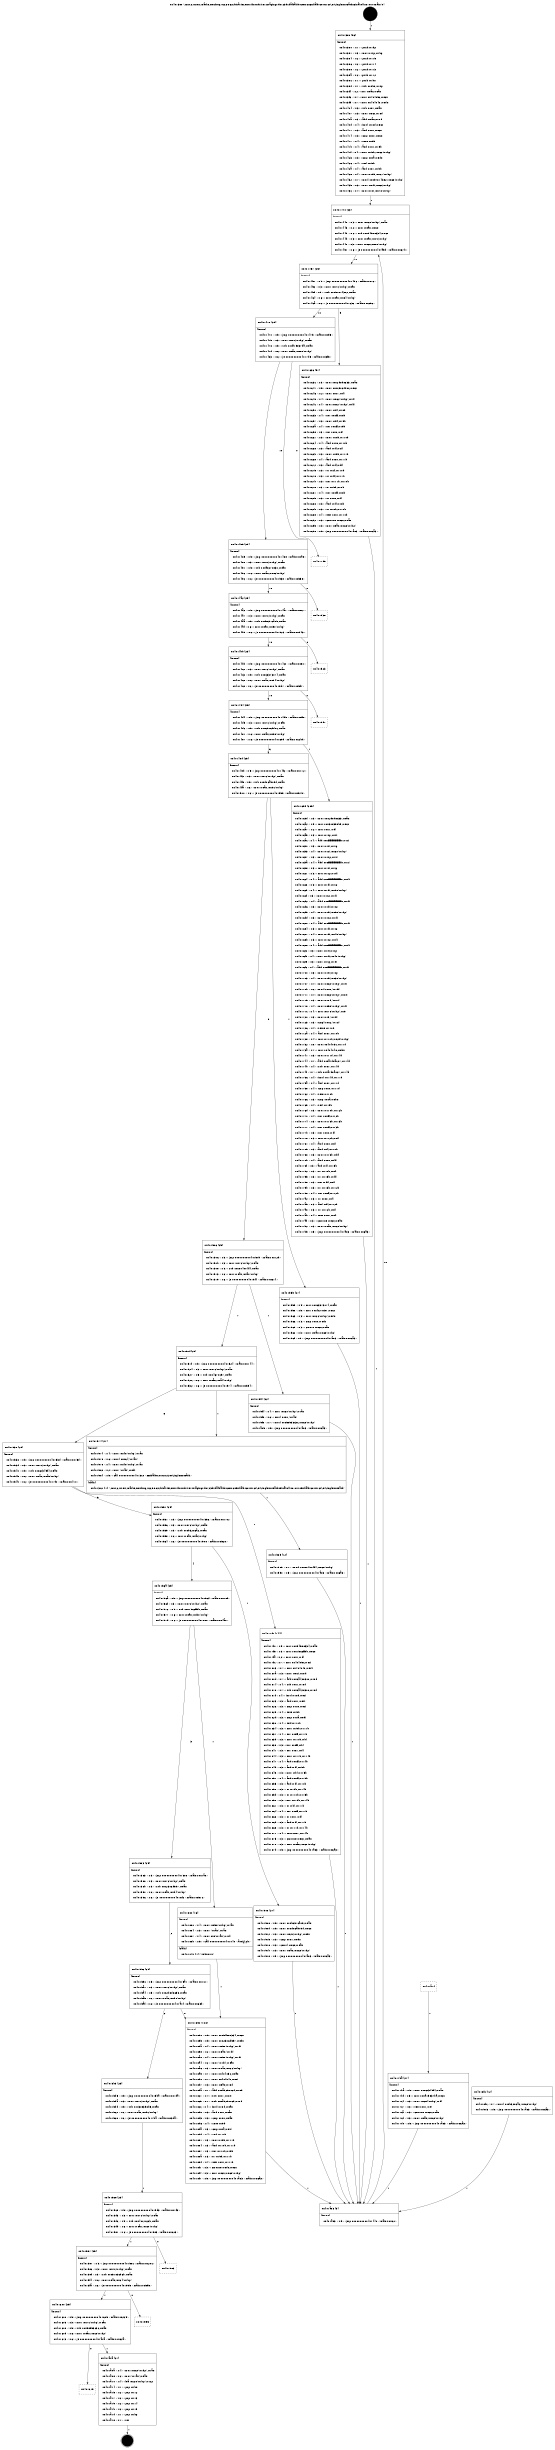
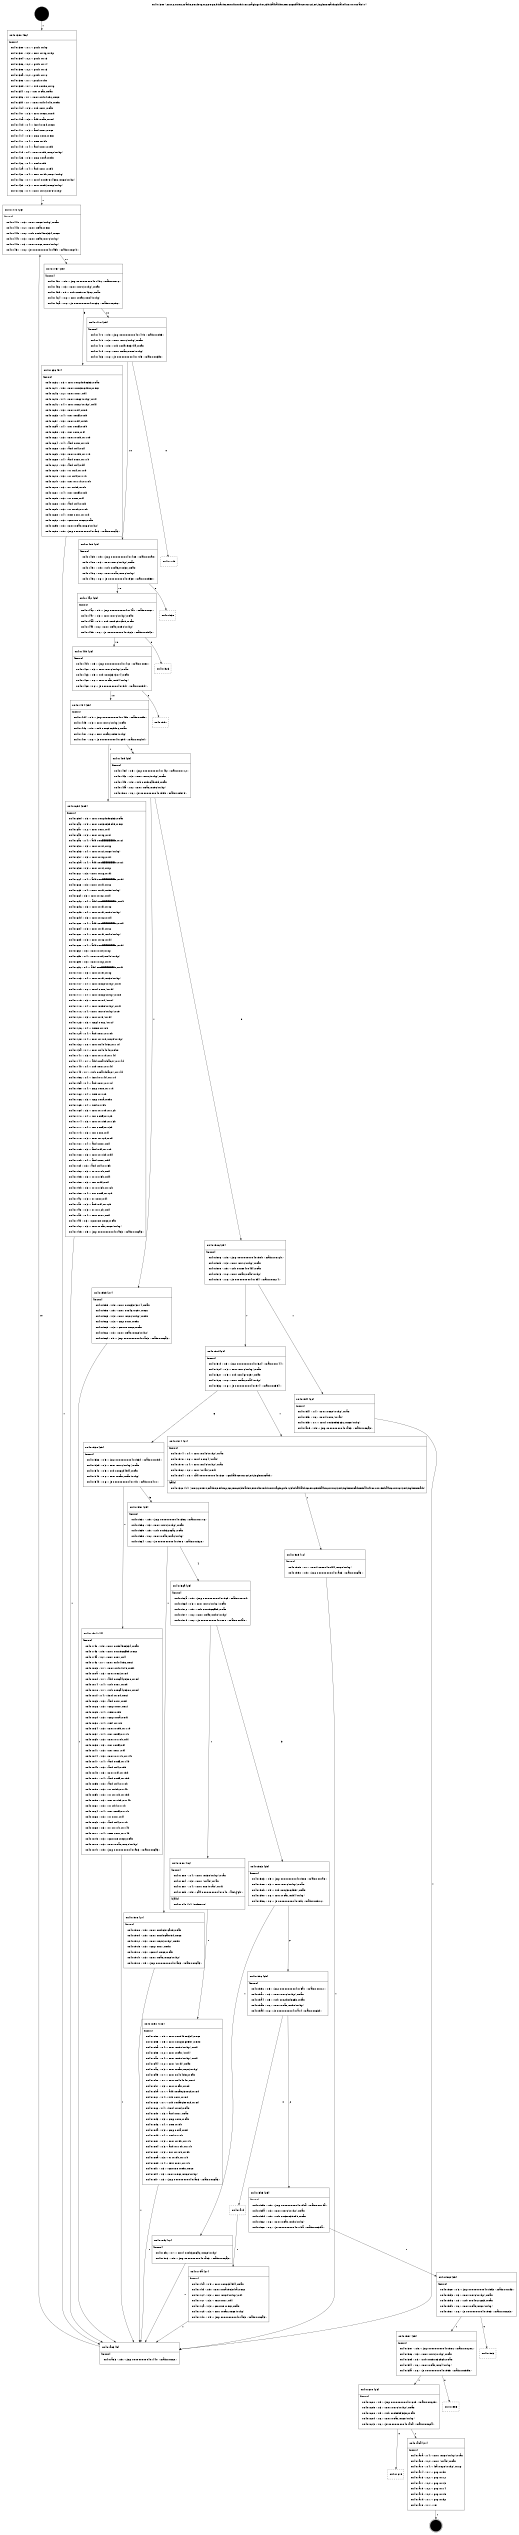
edge "0x40159c [25]" -> "0x401890 [108]": now "0x40159c [25]" -> "0x401a1f"
edge "0x401583 [25]" -> "0x4018fc [12]": added, label "1"
